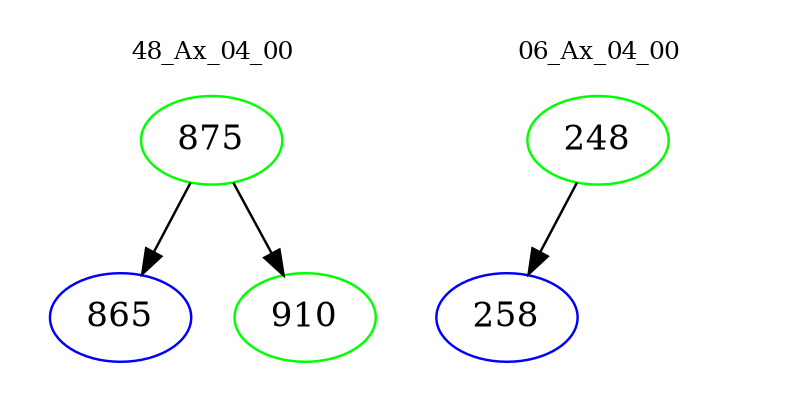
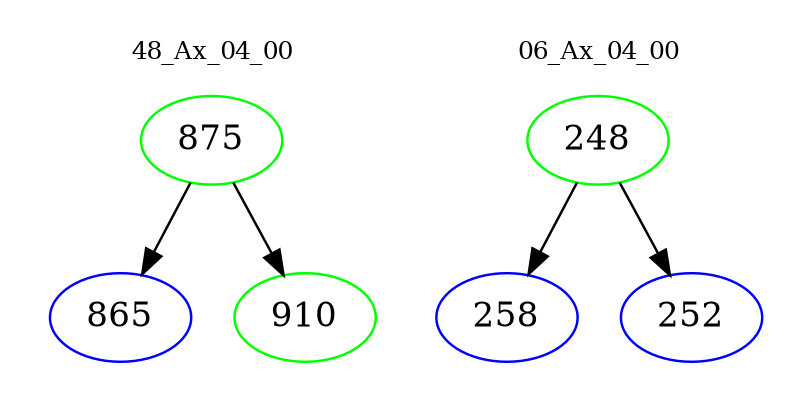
node "252": added
